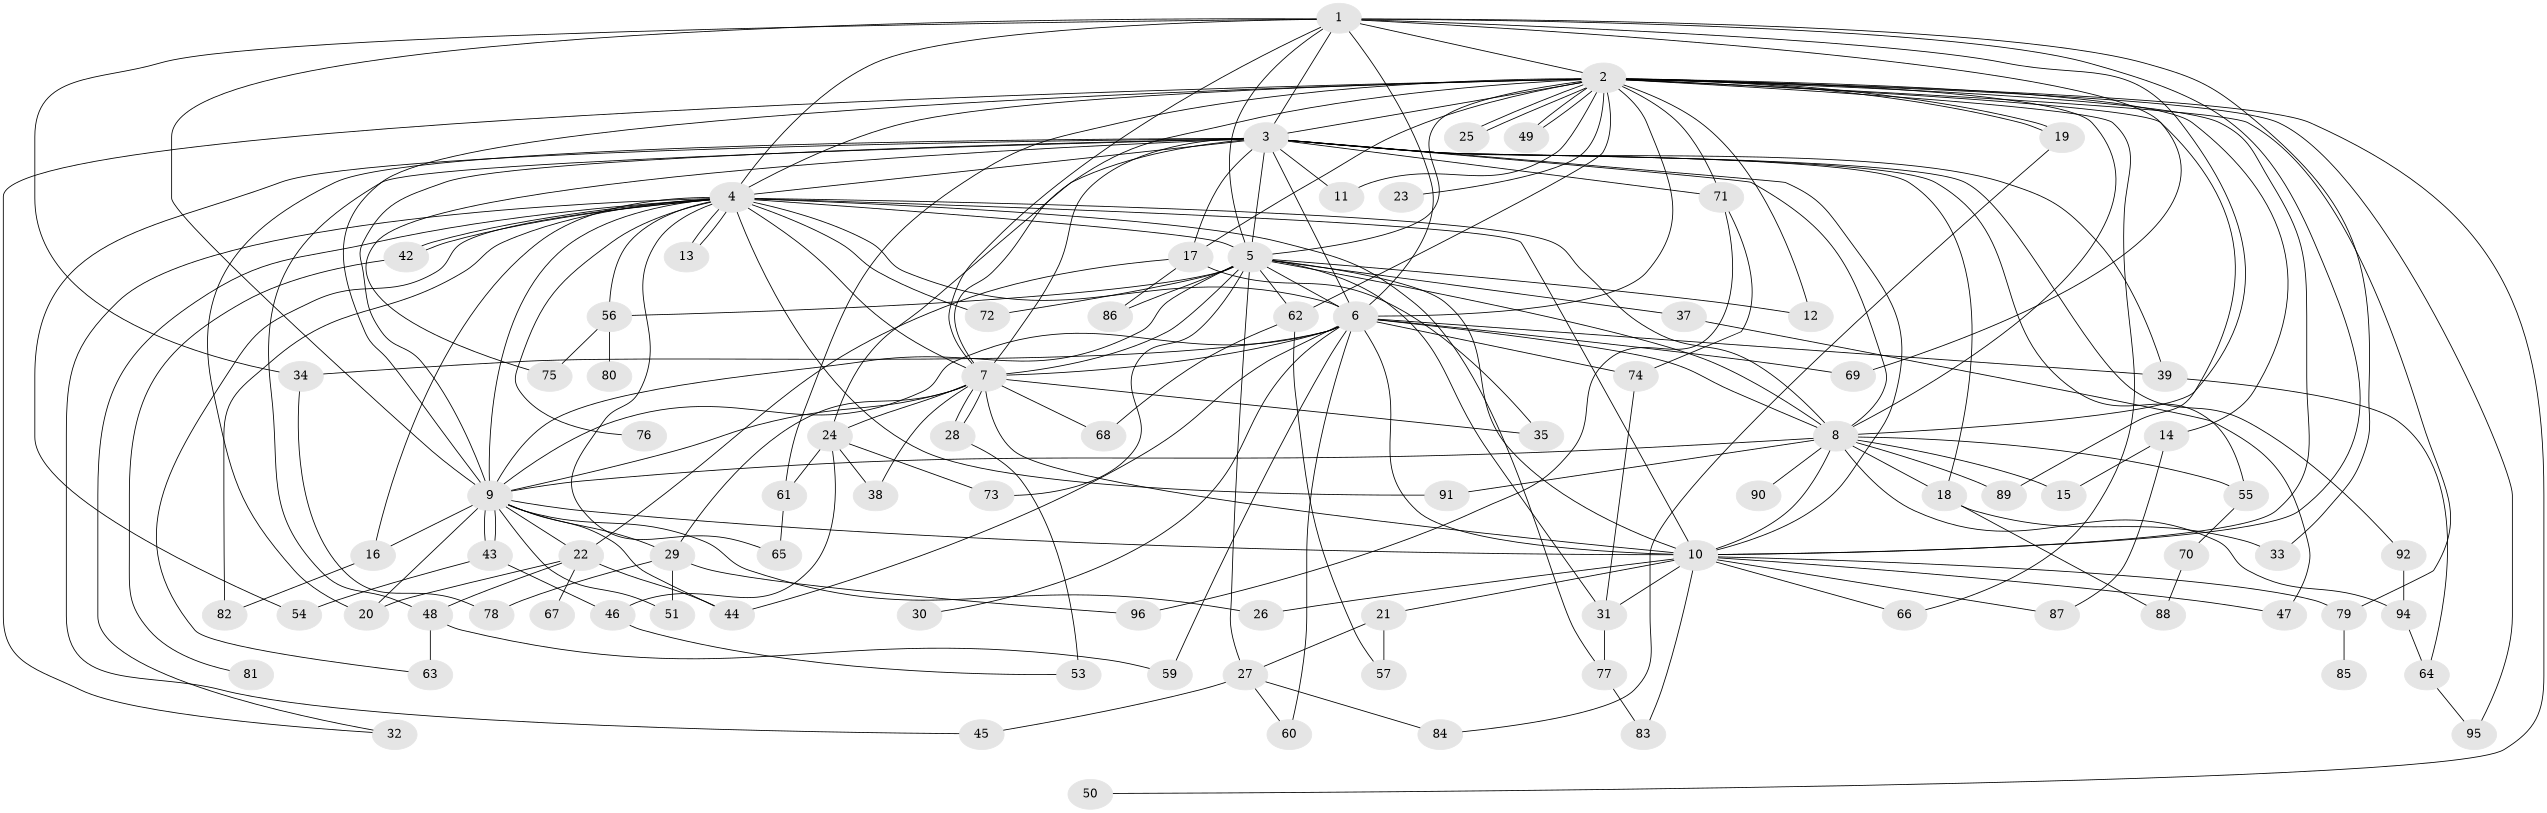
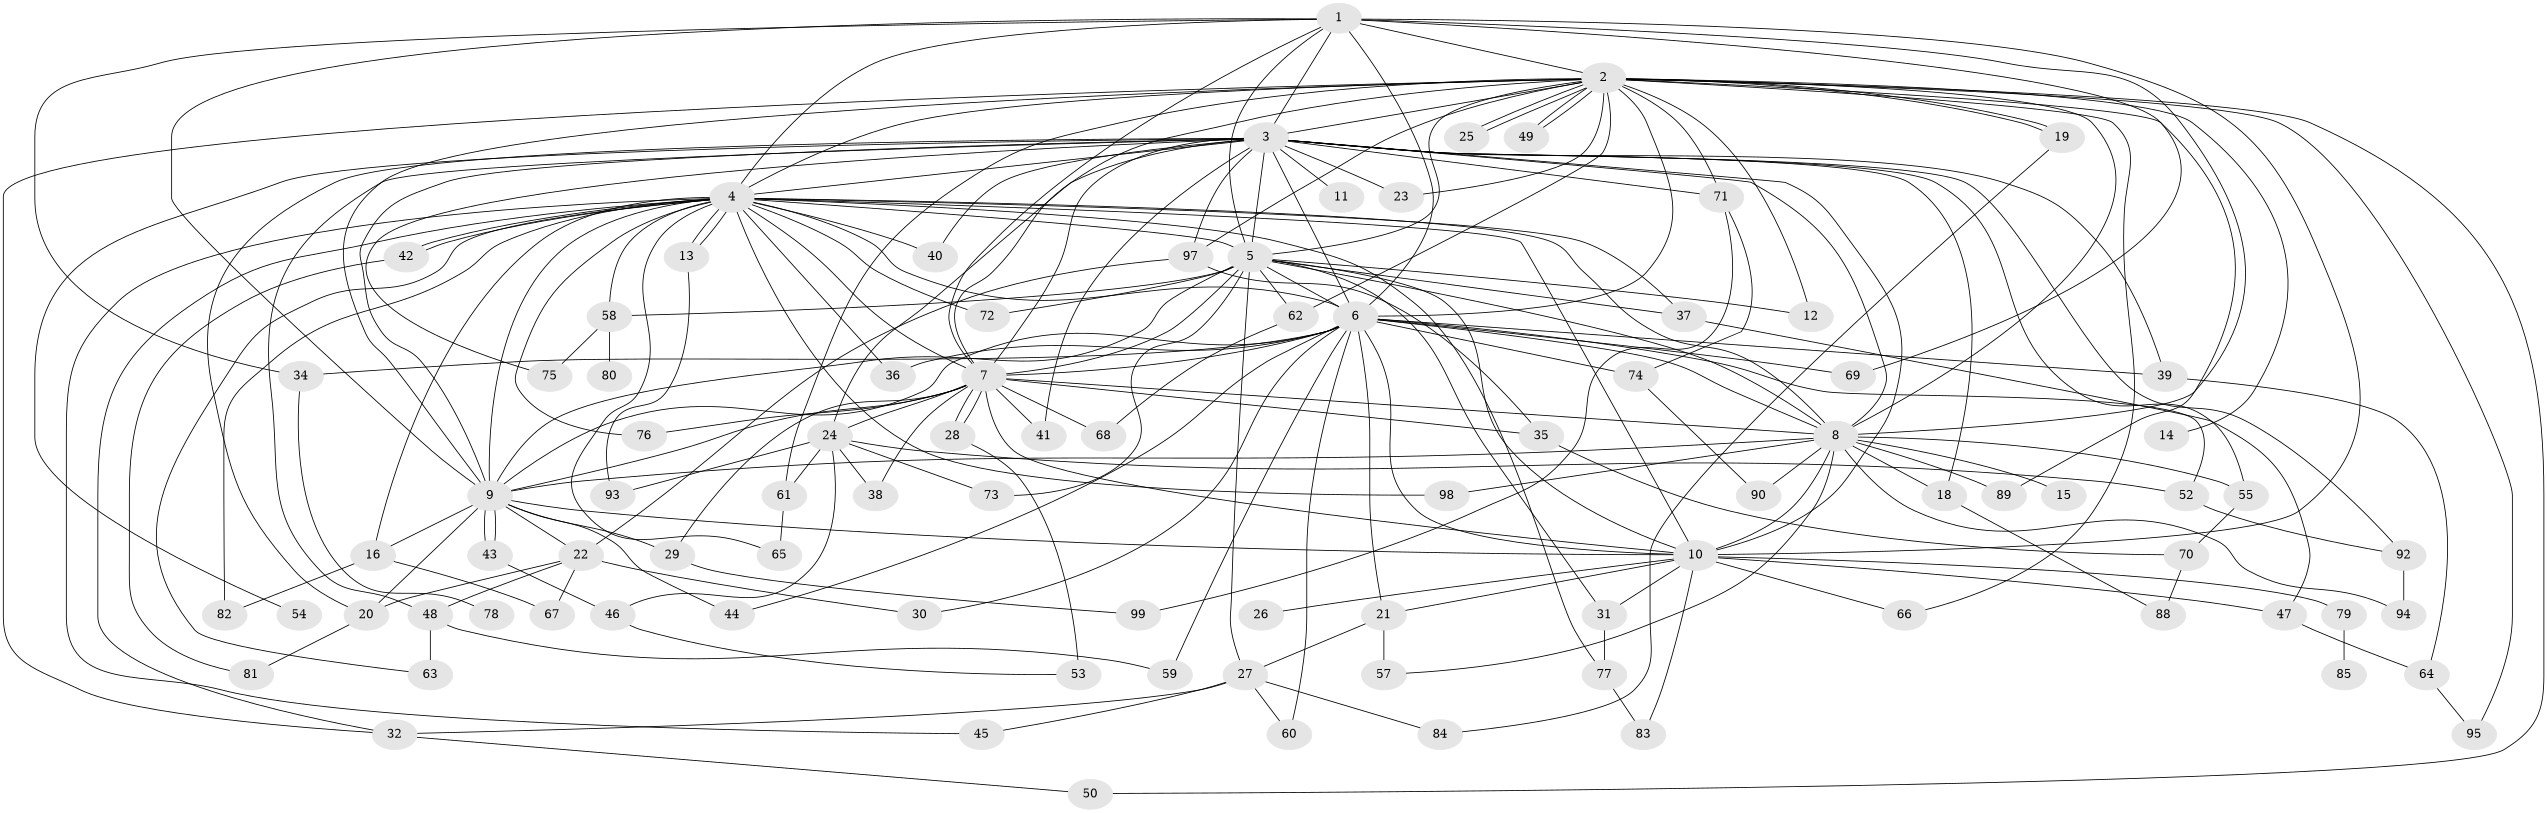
edge "3" -- "23": added
edge "2" -- "11": removed
edge "4" -- "37": added
node "40": added
node "17": label "17" -> "97"
edge "2" -- "10": removed
edge "2" -- "79": removed
node "56": label "56" -> "58"
node "86": removed
node "36": added
edge "7" -- "8": added
edge "7" -- "76": added
node "41": added
edge "14" -- "15": removed
edge "6" -- "21": added
node "93": added
node "91": label "91" -> "98"
edge "74" -- "31": now "74" -- "90"
node "52": added
edge "62" -- "57": now "8" -- "57"
edge "35" -- "70": added
node "33": removed
edge "16" -- "67": added
edge "29" -- "78": removed
edge "43" -- "54": removed
edge "22" -- "44": now "22" -- "30"
edge "9" -- "26": removed
node "51": removed
node "96": label "96" -> "99"
node "87": removed
edge "20" -- "81": added
edge "94" -- "64": now "47" -- "64"
edge "27" -- "32": added
edge "32" -- "50": added
